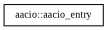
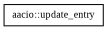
node "aacio::aacio_entry": label "aacio::aacio_entry" -> "aacio::update_entry"
